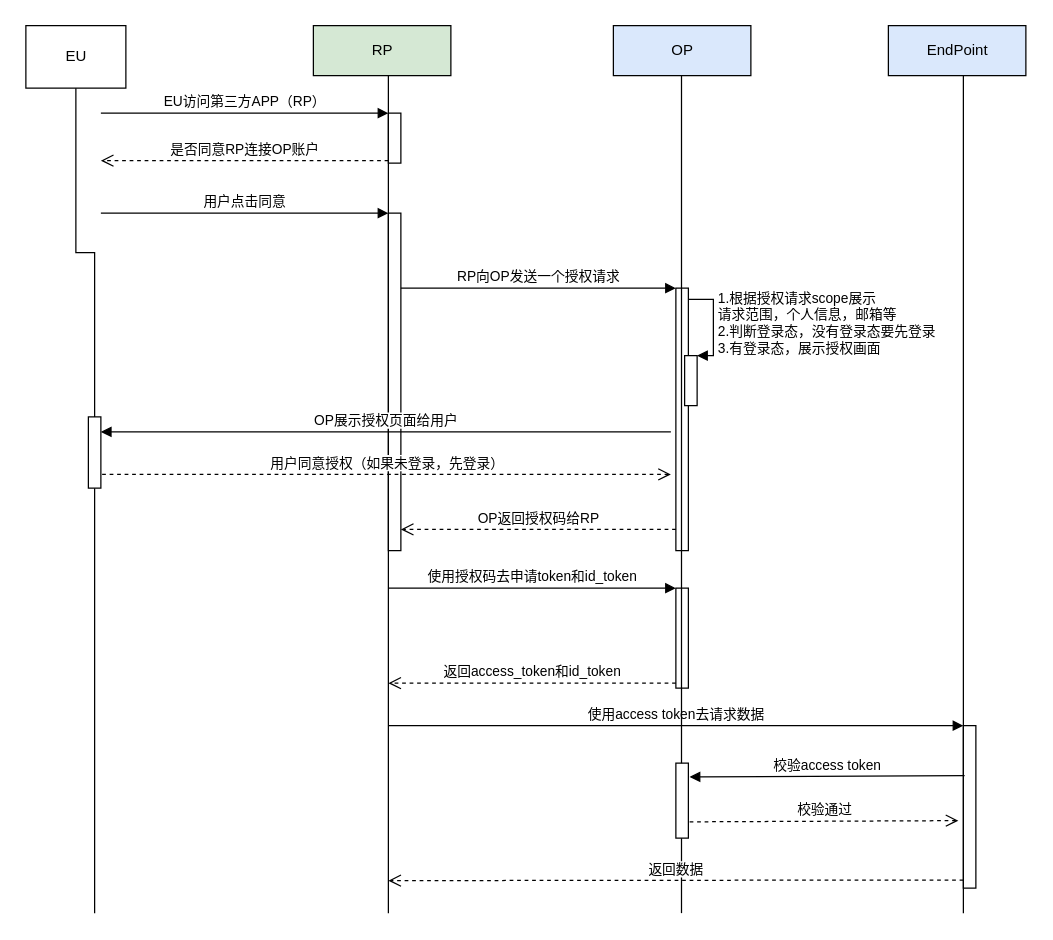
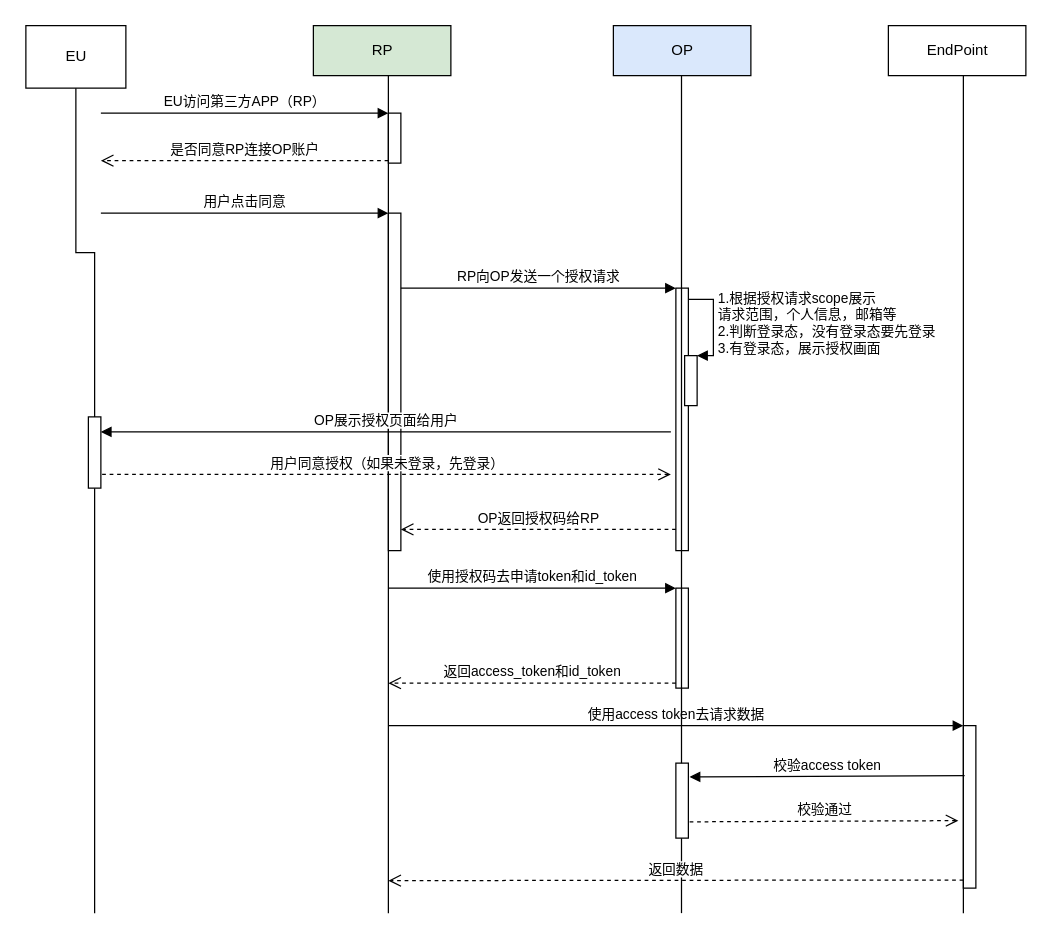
node "EndPoint": fillcolor #dae8fc -> #ffffff
